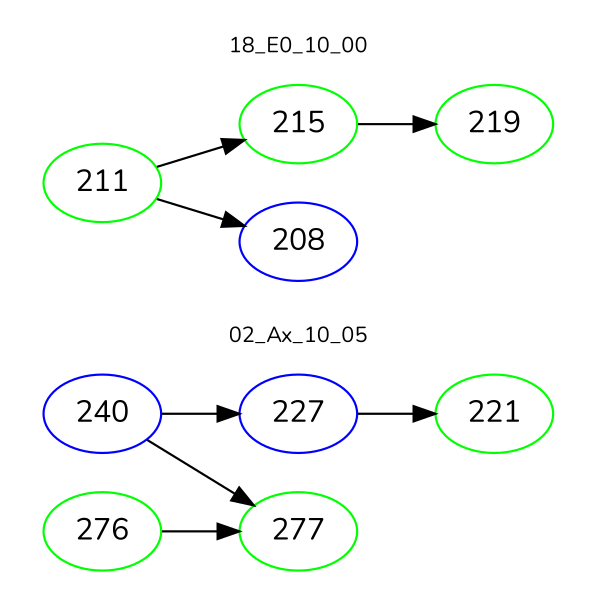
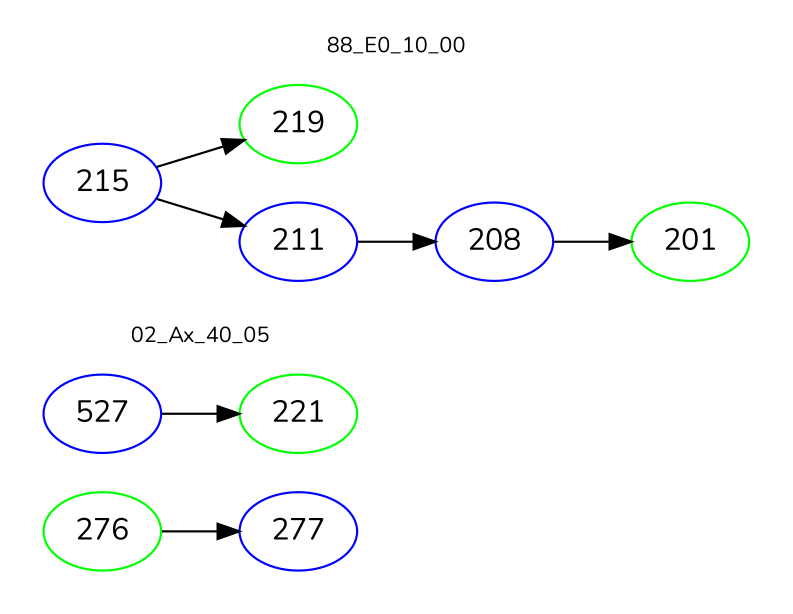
cluster "18_E0_10_00": label "18_E0_10_00" -> "88_E0_10_00"
node "215": color green -> blue
edge "211" -> "215": reversed
node "211": color green -> blue
node "201": added
cluster "02_Ax_10_05": label "02_Ax_10_05" -> "02_Ax_40_05"
node "240": removed
node "227": label "227" -> "527"
node "277": color green -> blue
